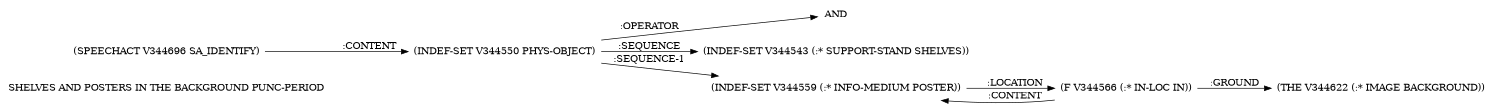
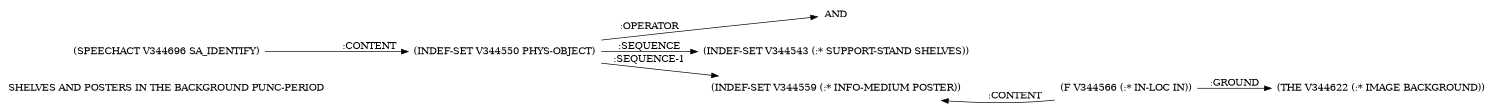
edge "(INDEF-SET V344559 (:* INFO-MEDIUM POSTER))" -> "(F V344566 (:* IN-LOC IN))": removed, label ":LOCATION"
